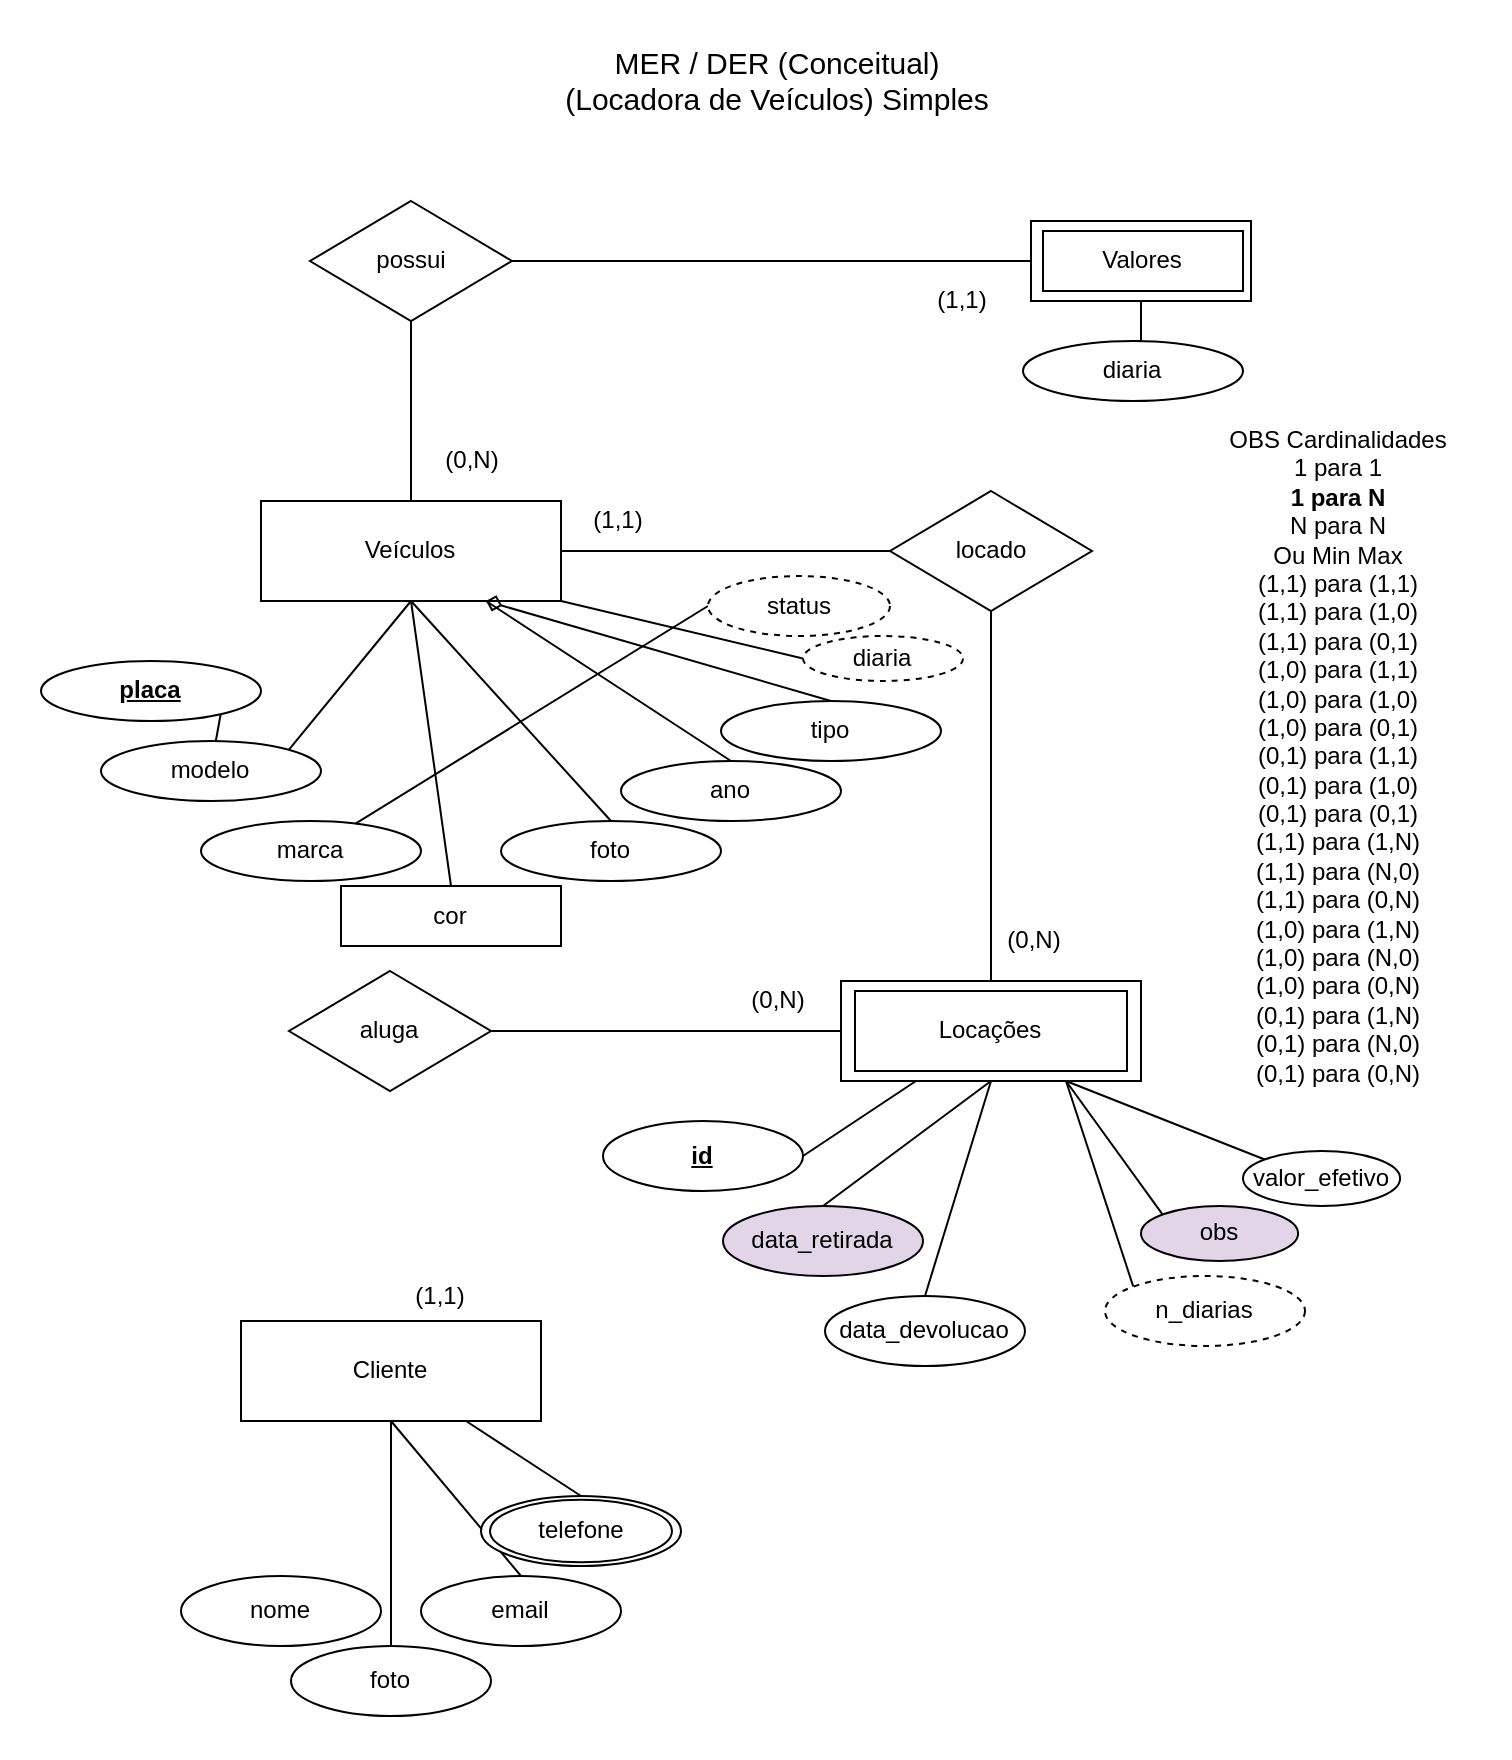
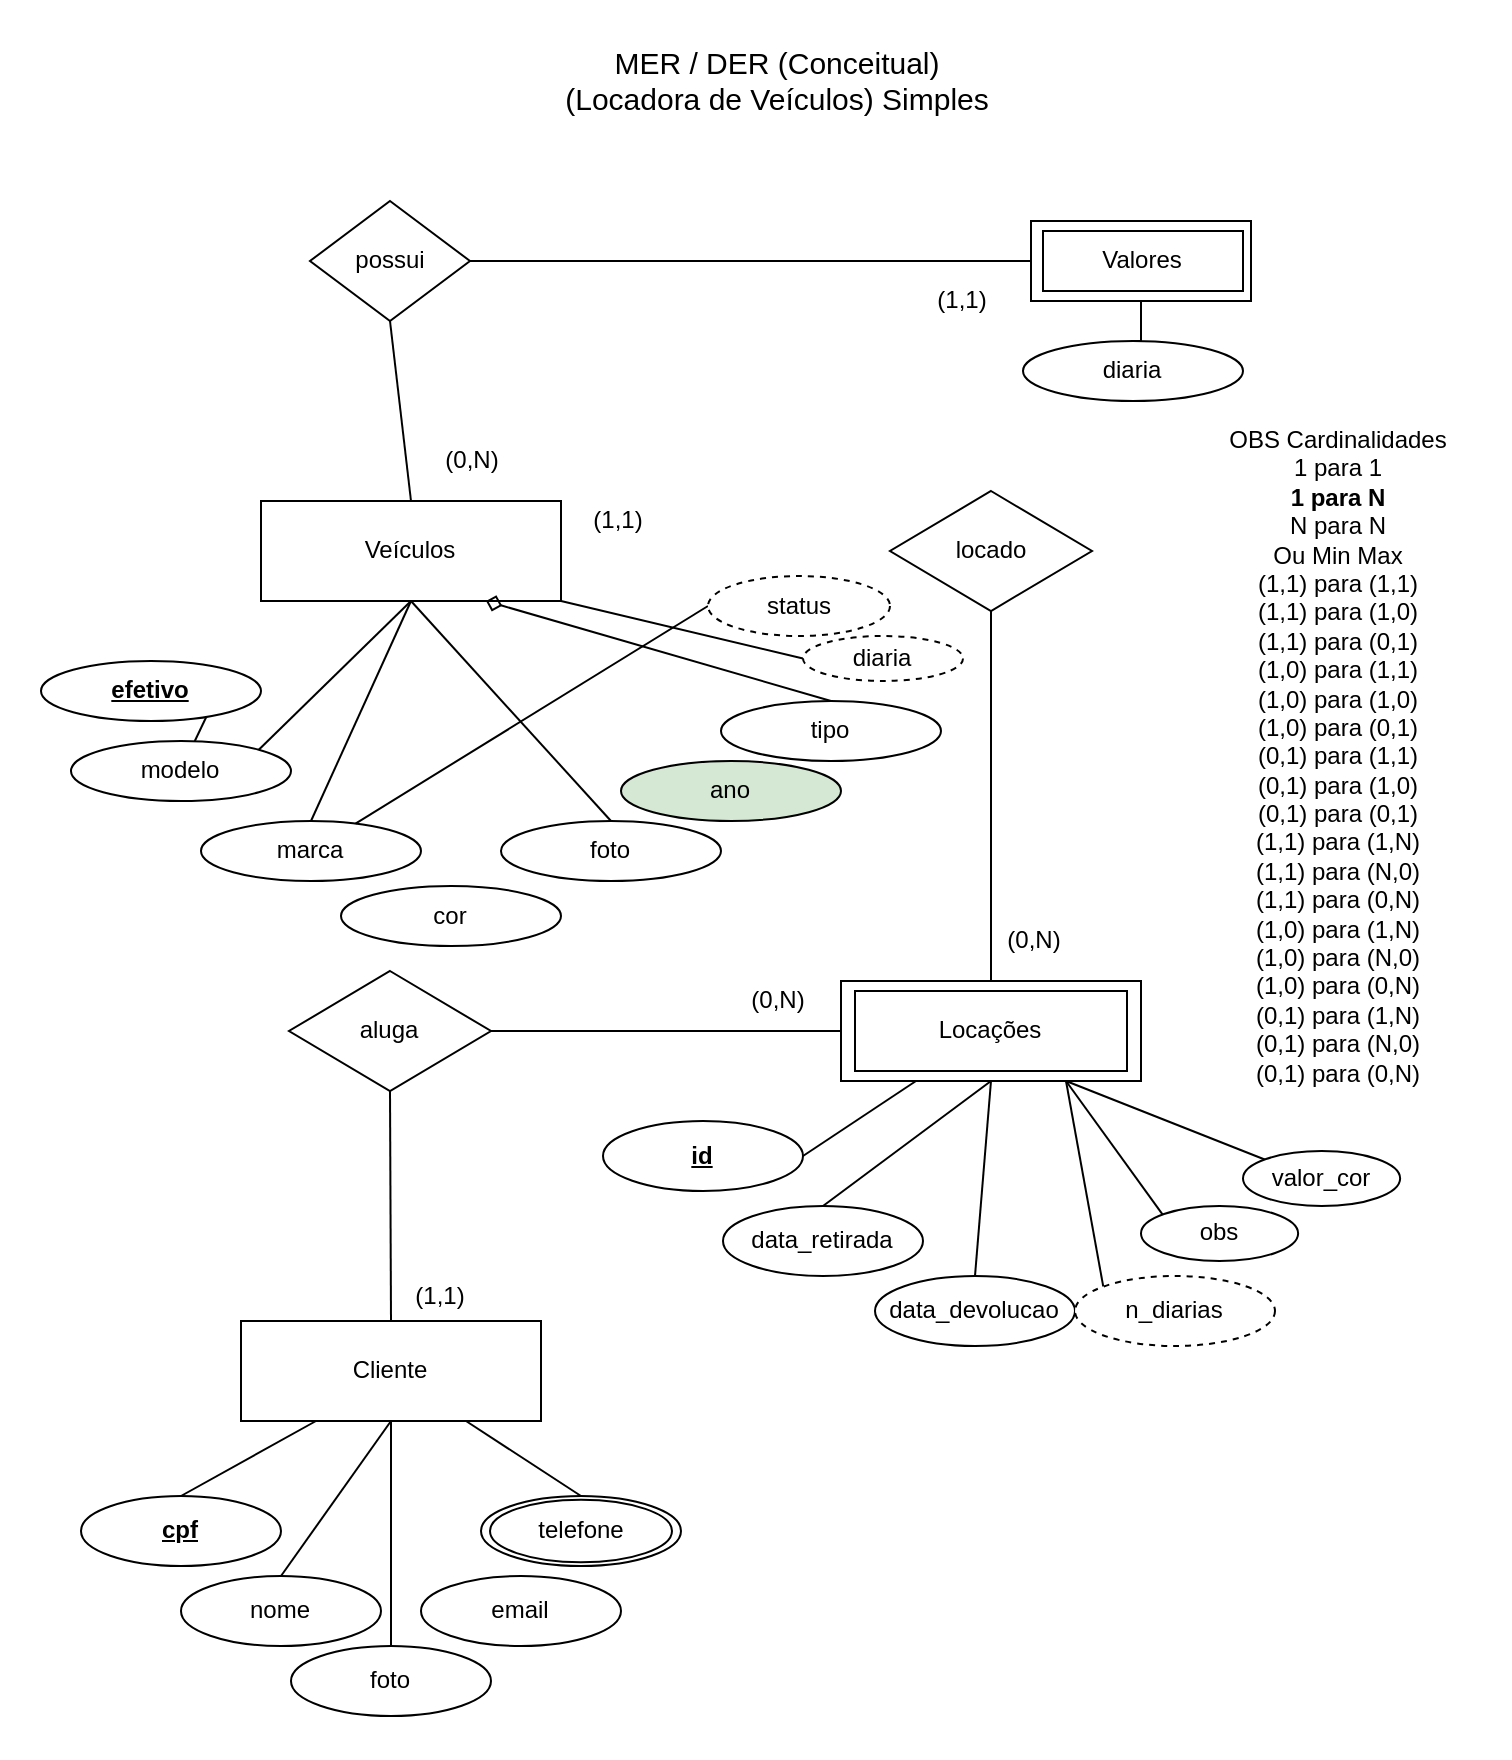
node "possui": size 202x120 -> 160x120
edge "Veículos" -- "locado": removed
edge "Veículos" -- "ano": removed
edge "Veículos" -- "cor": removed
node "placa": label "placa" -> "efetivo"
edge "Veículos" -- "marca": added
node "modelo": moved (211, 771) -> (181, 771)
node "ano": fillcolor #ffffff -> #d5e8d4
node "cor": shape rectangle -> ellipse
node "valor_efetivo": label "valor_efetivo" -> "valor_cor"
edge "aluga" -- "Cliente": added
node "obs": fillcolor #e1d5e7 -> #ffffff
node "data_retirada": fillcolor #e1d5e7 -> #ffffff
node "n_diarias": moved (1205, 1311) -> (1175, 1311)
node "data_devolucao": moved (925, 1331) -> (975, 1311)
edge "Cliente" -- "cpf": added
edge "Cliente" -- "email": removed
edge "Cliente" -- "nome": added
node "cpf": added
